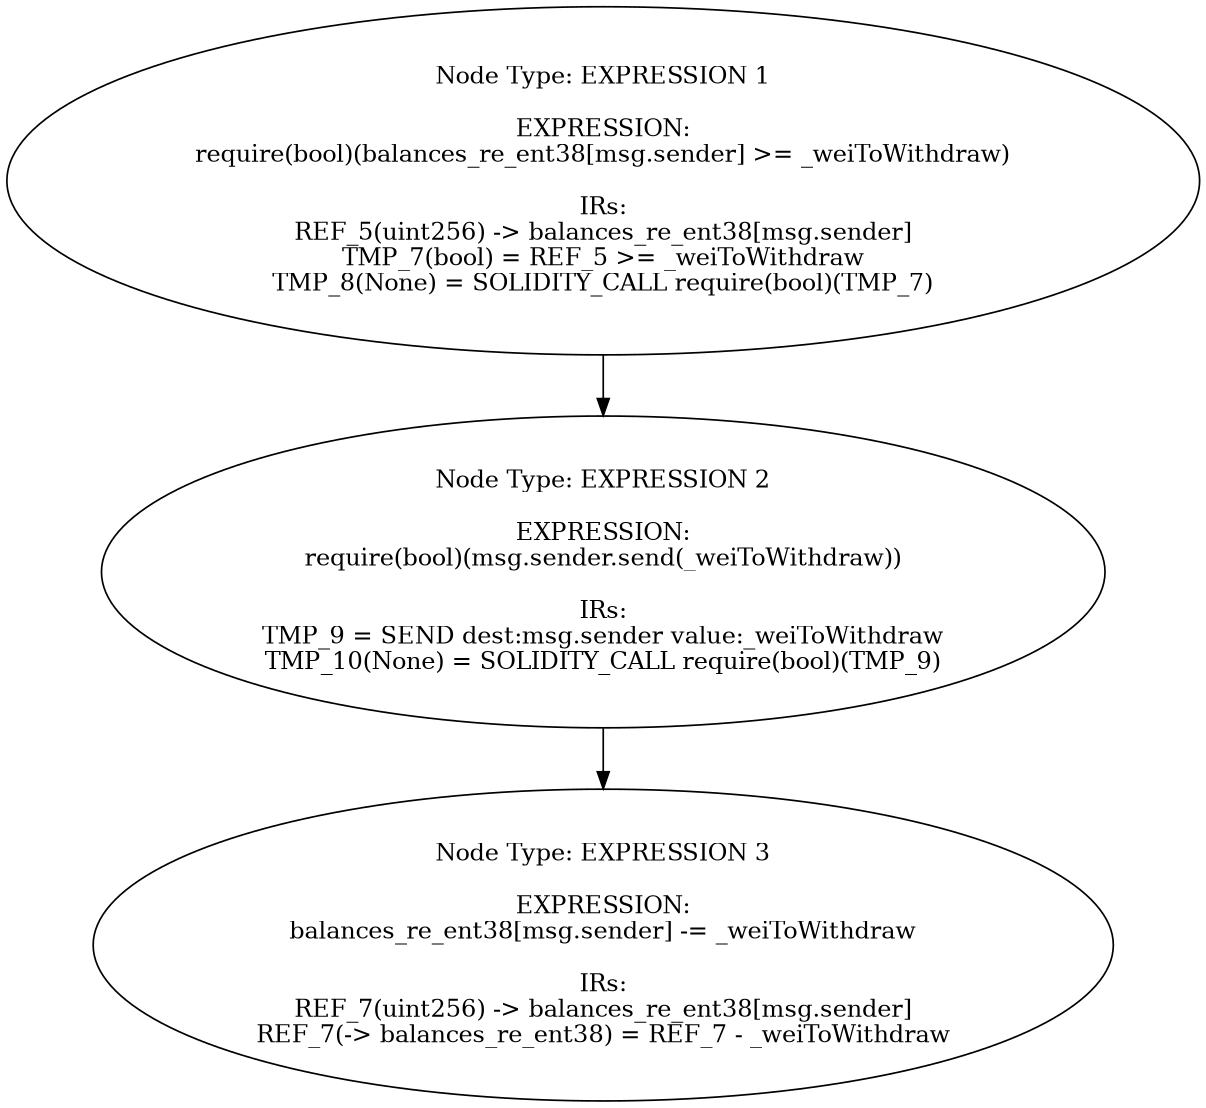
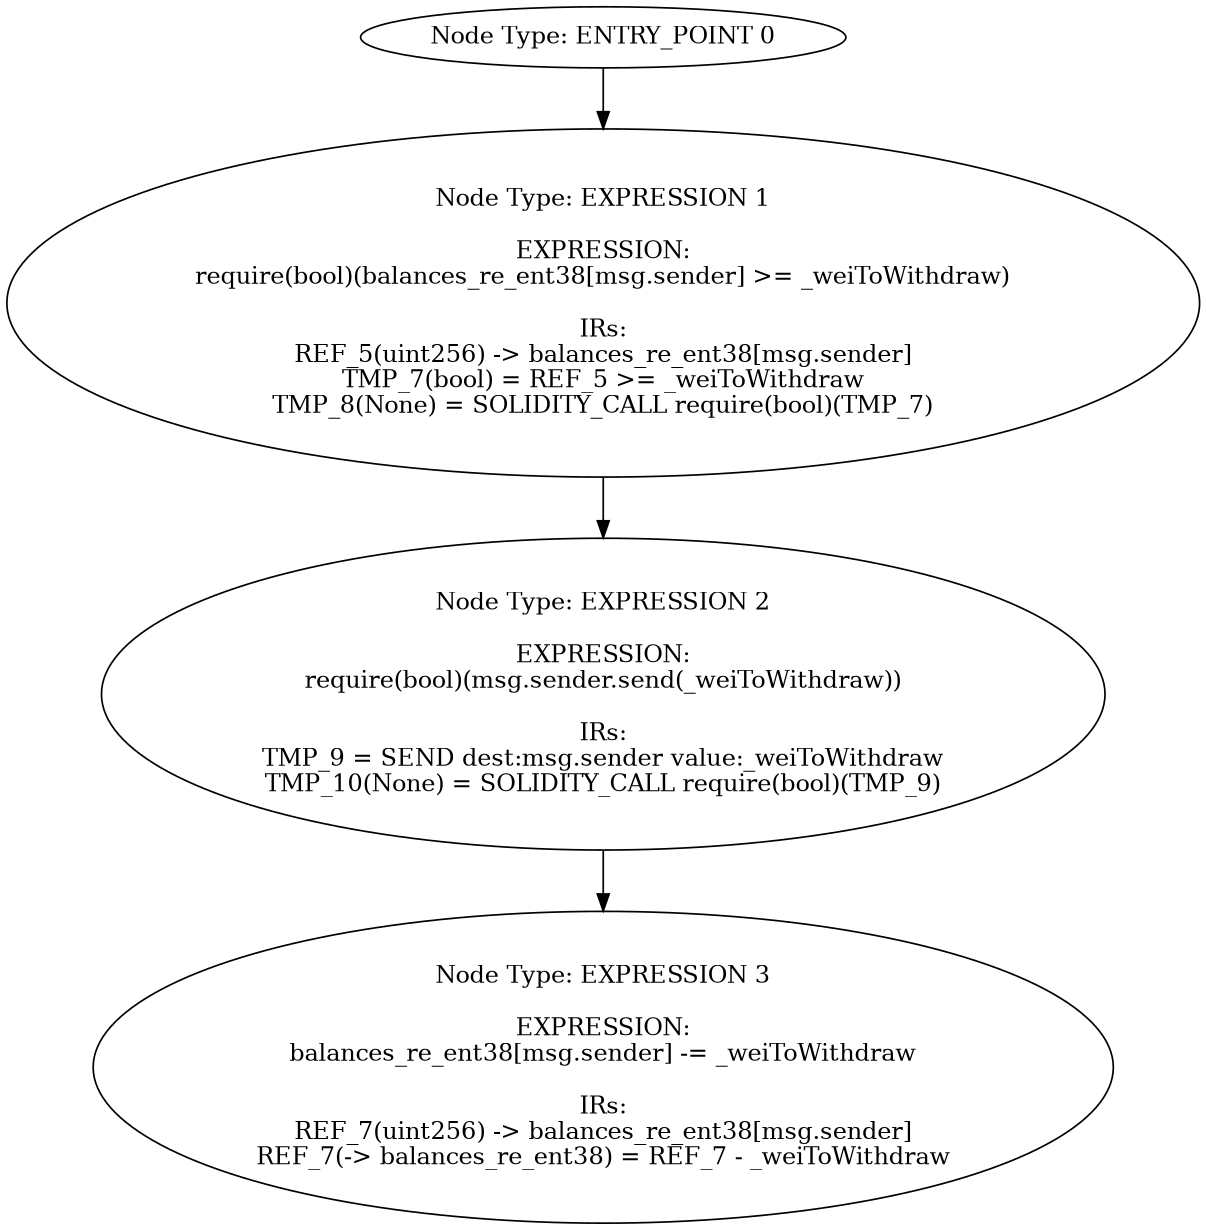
node "Node Type: ENTRY_POINT 0": added
